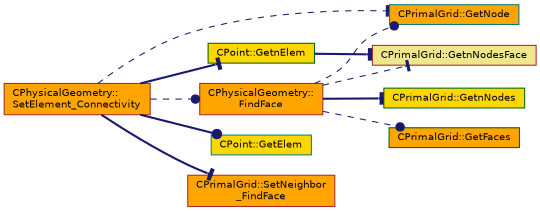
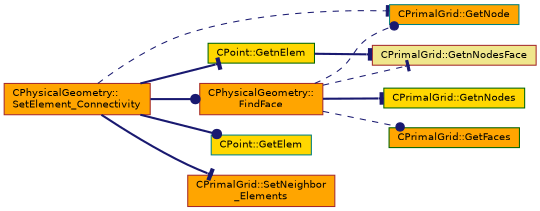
edge "CPhysicalGeometry:: SetElement_Connectivity" -> "CPhysicalGeometry:: FindFace": style dashed -> bold
node "CPrimalGrid::SetNeighbor _FindFace": label "CPrimalGrid::SetNeighbor _FindFace" -> "CPrimalGrid::SetNeighbor _Elements"
